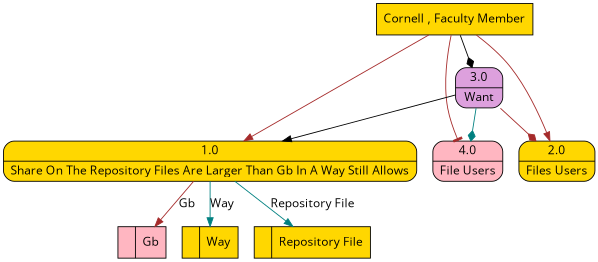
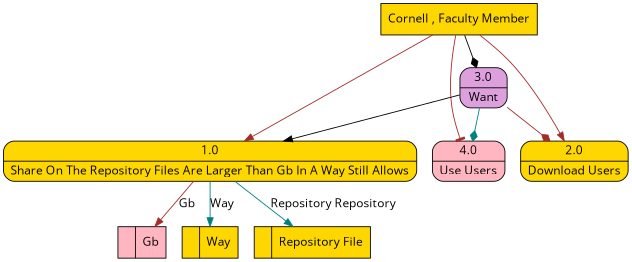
node "4.0": text "File Users" -> "Use Users"
node "2.0": text "Files Users" -> "Download Users"
edge "1.0" -> "Repository File": label "Repository File" -> "Repository Repository"
